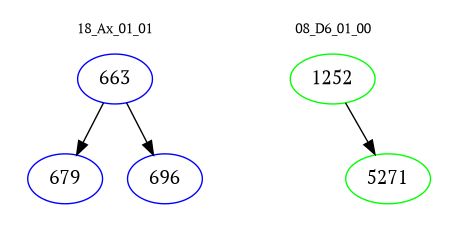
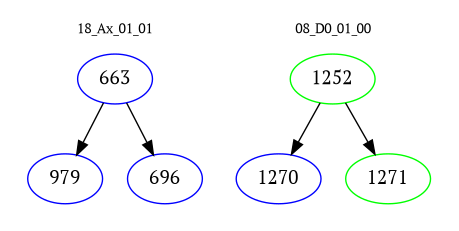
cluster "08_D6_01_00": label "08_D6_01_00" -> "08_D0_01_00"
node "679": label "679" -> "979"
node "1270": added
node "5271": label "5271" -> "1271"
